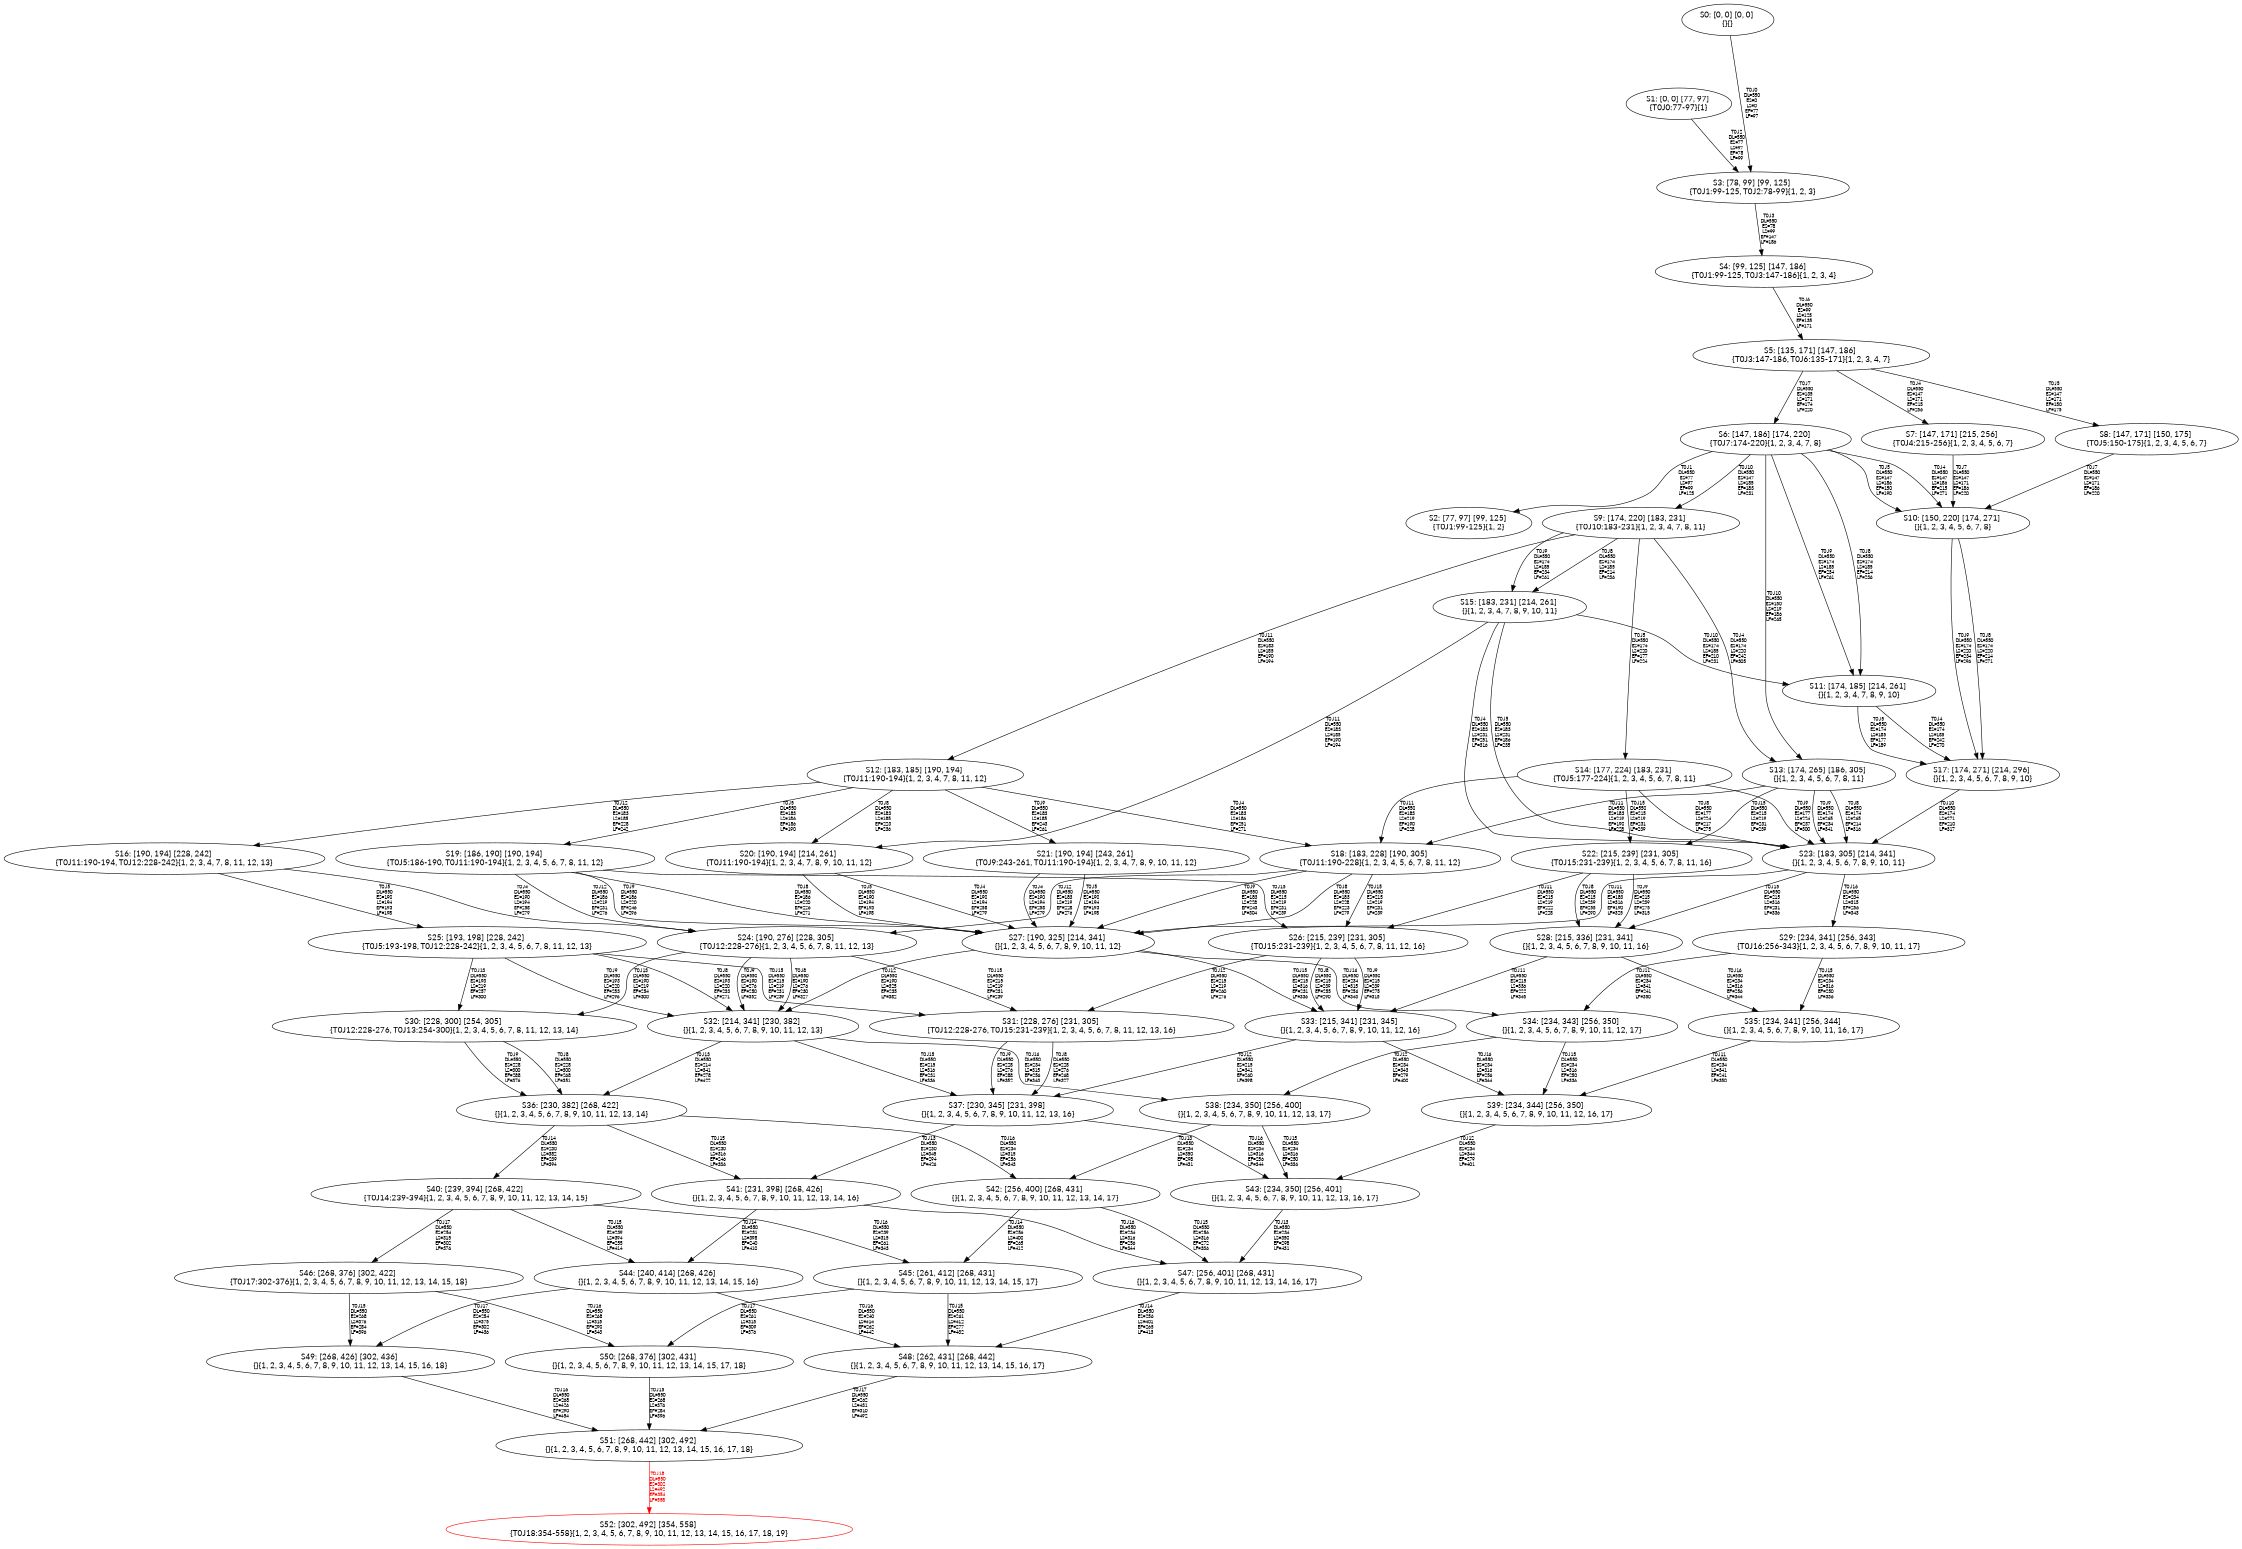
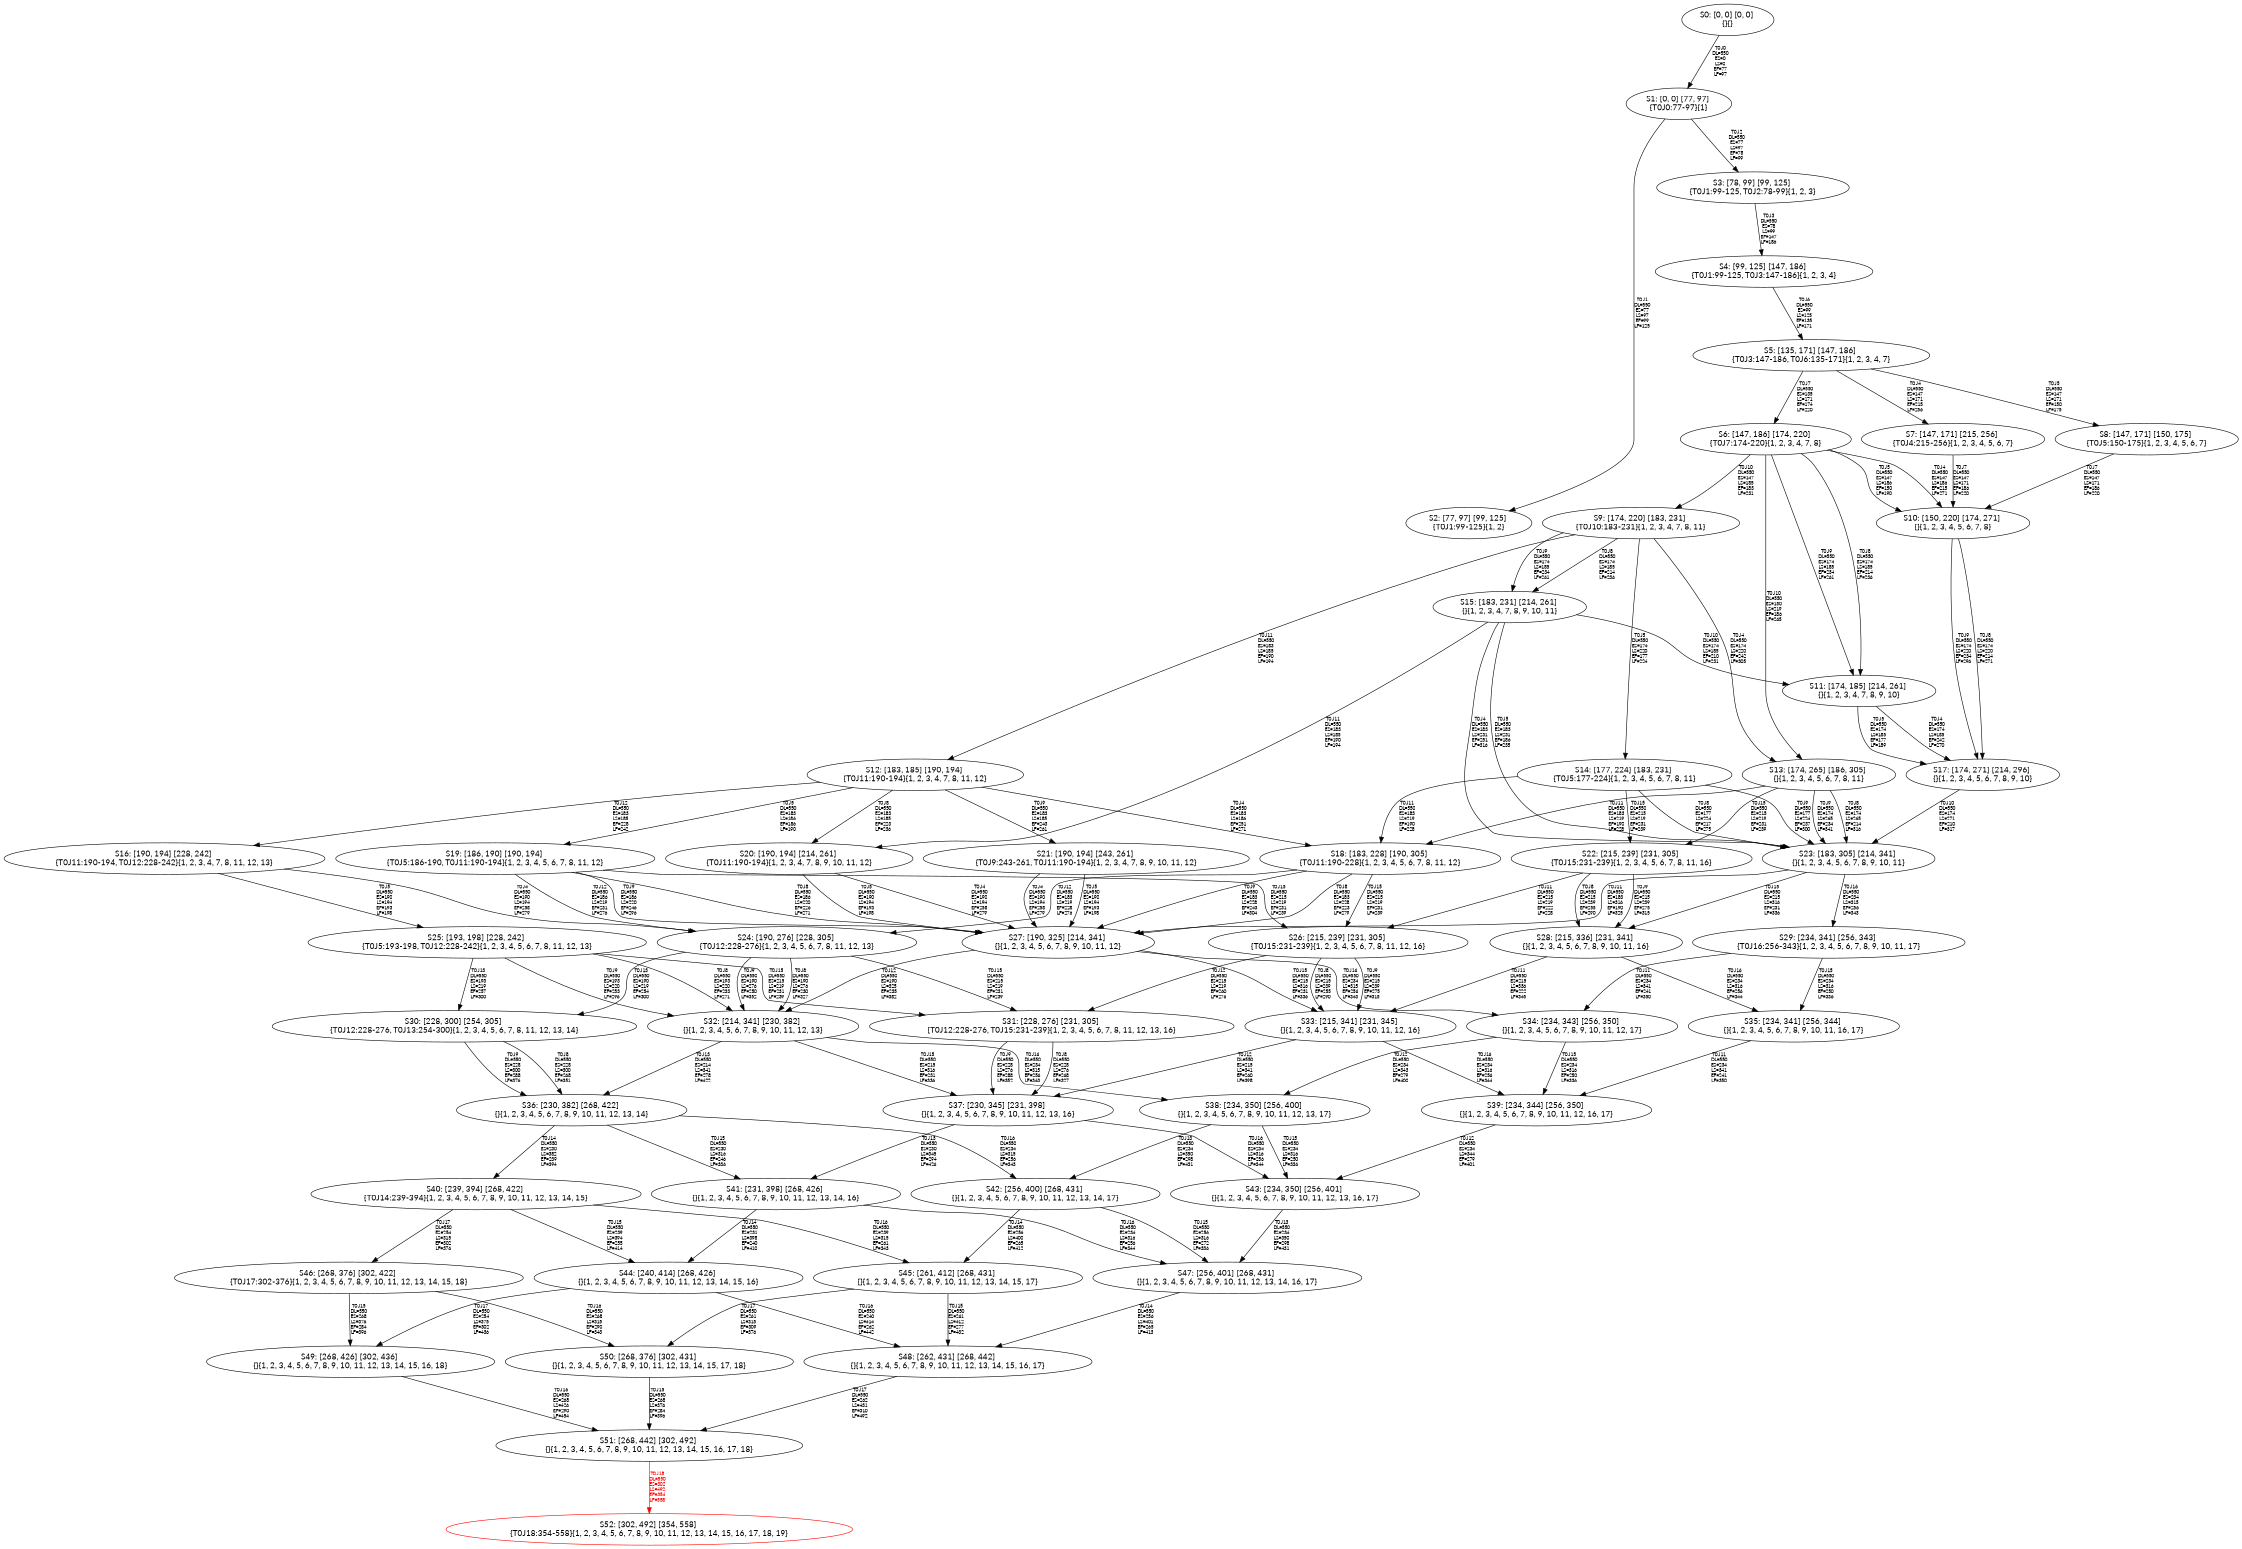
edge "S0: [0, 0] [0, 0] {}{}" -> "S3: [78, 99] [99, 125] {T0J1:99-125, T0J2:78-99}{1, 2, 3}": now "S0: [0, 0] [0, 0] {}{}" -> "S1: [0, 0] [77, 97] {T0J0:77-97}{1}"
edge "S6: [147, 186] [174, 220] {T0J7:174-220}{1, 2, 3, 4, 7, 8}" -> "S2: [77, 97] [99, 125] {T0J1:99-125}{1, 2}": now "S1: [0, 0] [77, 97] {T0J0:77-97}{1}" -> "S2: [77, 97] [99, 125] {T0J1:99-125}{1, 2}"
